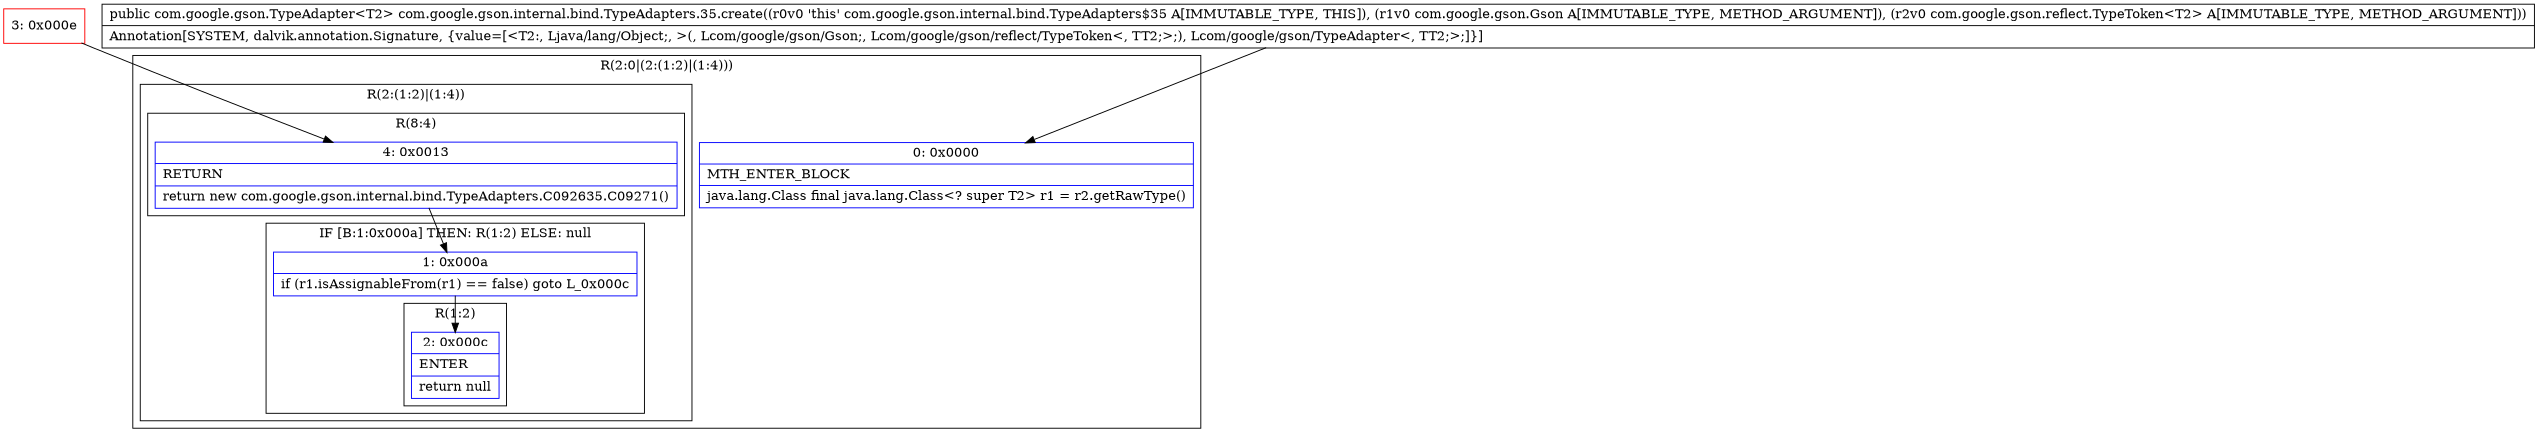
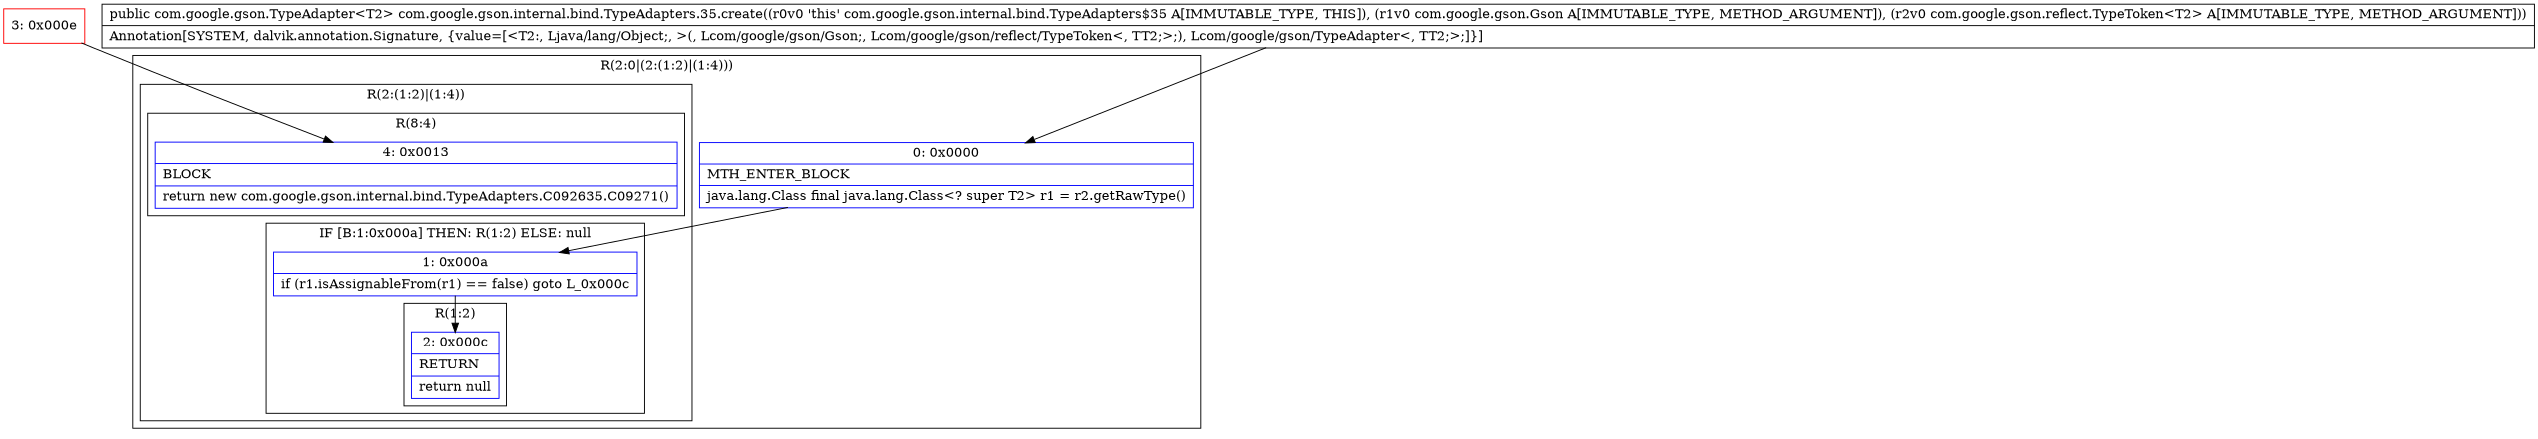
node "4: 0x0013": text "RETURN" -> "BLOCK"
edge "4: 0x0013" -> "1: 0x000a": now "0: 0x0000" -> "1: 0x000a"
node "2: 0x000c": text "ENTER" -> "RETURN"
